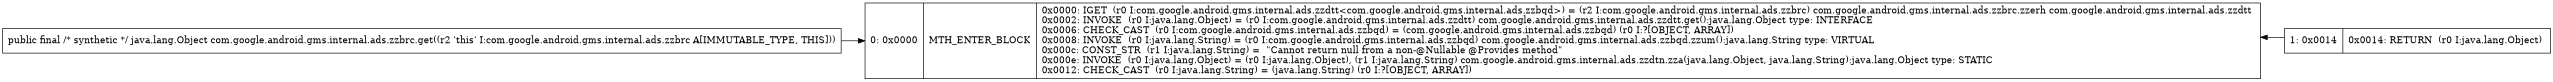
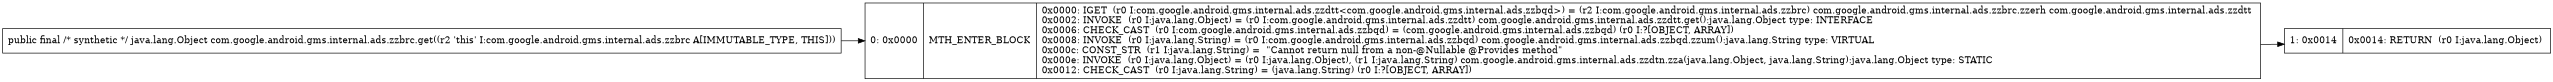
edge "1: 0x0014" -> "0: 0x0000": reversed
